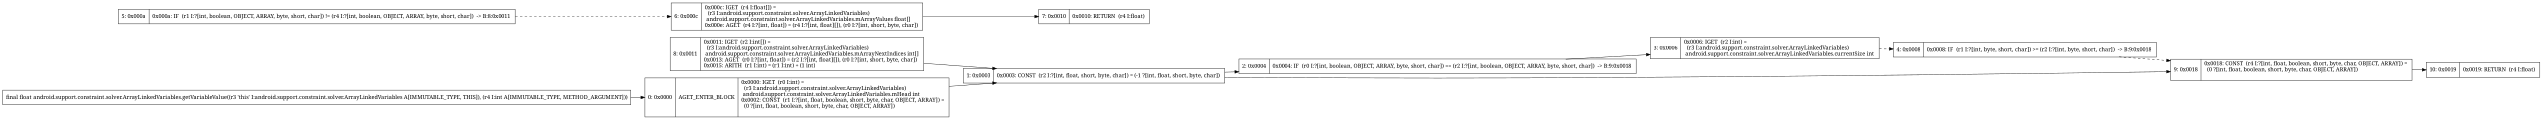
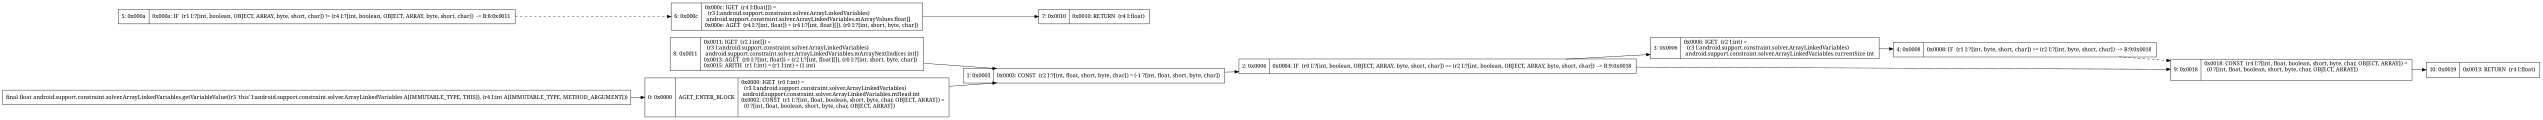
edge "3: 0x0006" -> "4: 0x0008": style dashed -> solid
node "10: 0x0019": text "0x0019: RETURN  (r4 I:float)" -> "0x0013: RETURN  (r4 I:float)"
edge "1: 0x0003" -> "9: 0x0018": now "2: 0x0004" -> "9: 0x0018"
